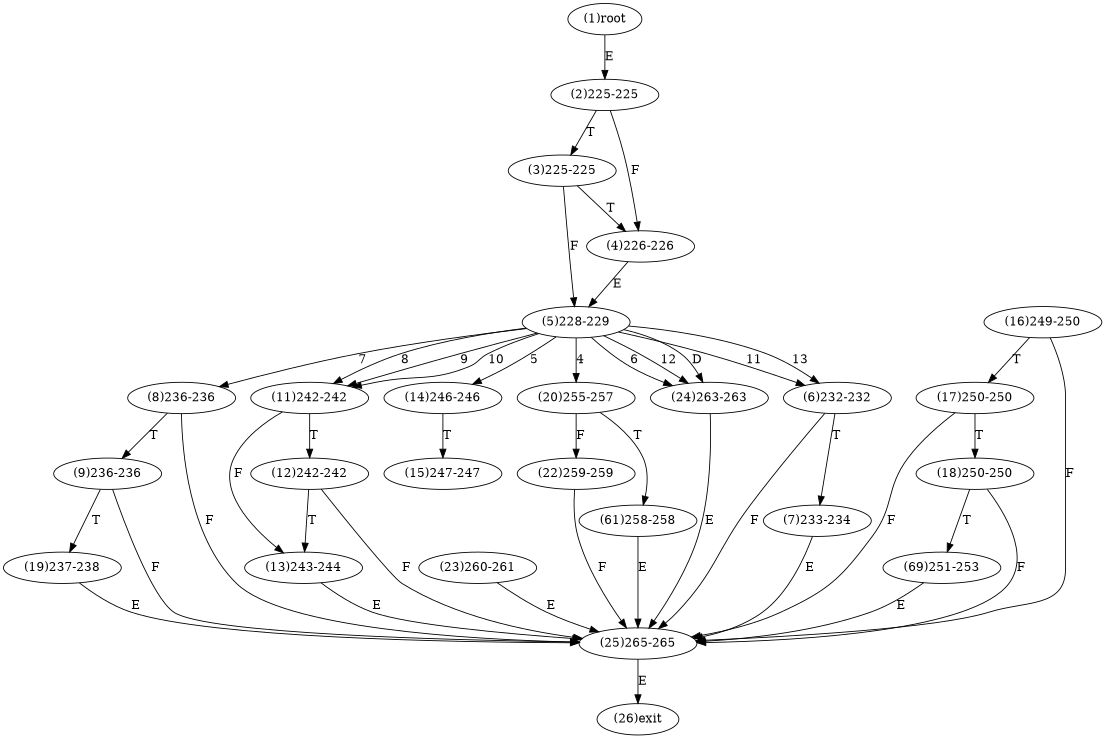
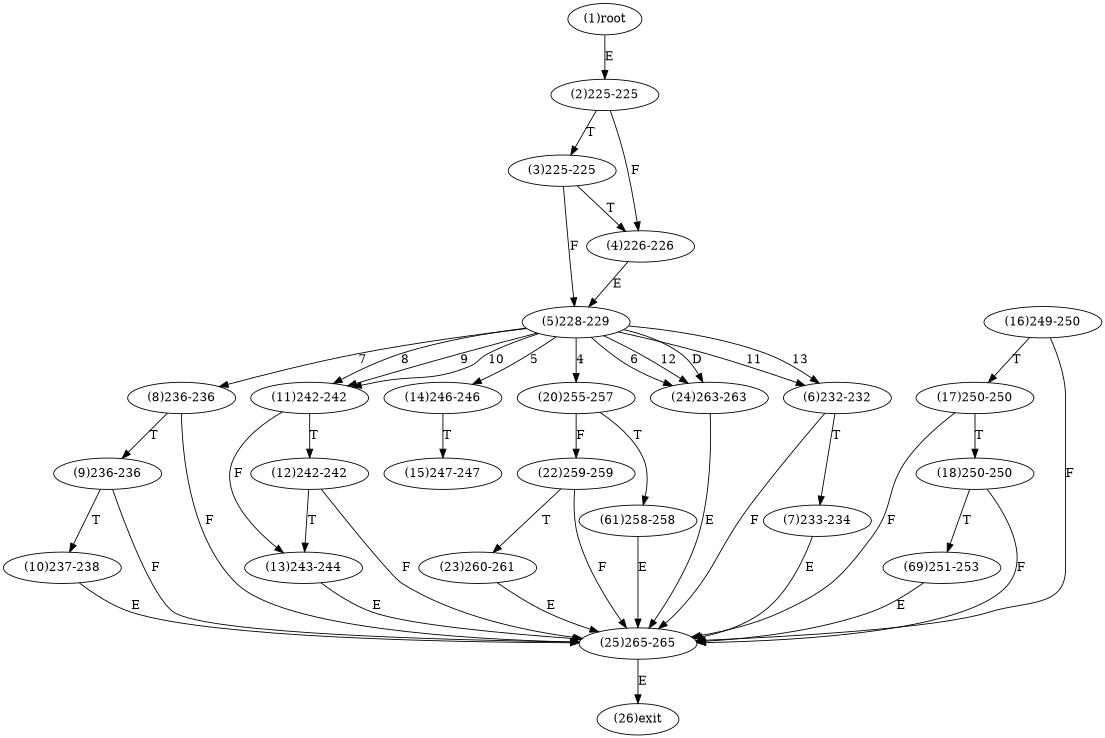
edge "(22)259-259" -> "(23)260-261": added, label "T"
node "(19)237-238": label "(19)237-238" -> "(10)237-238"
